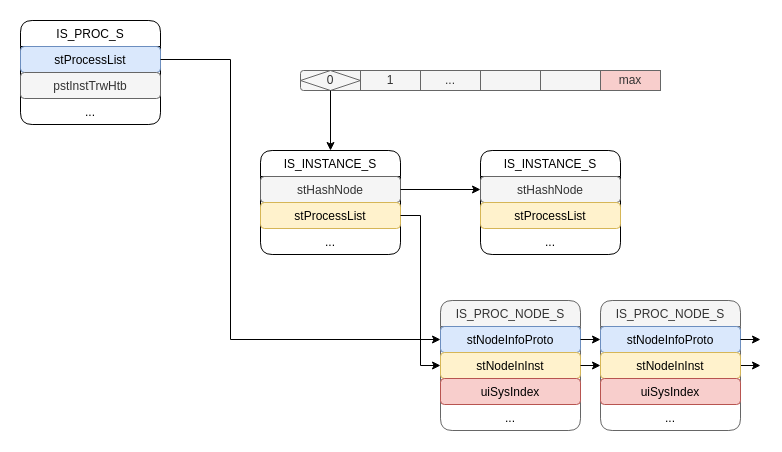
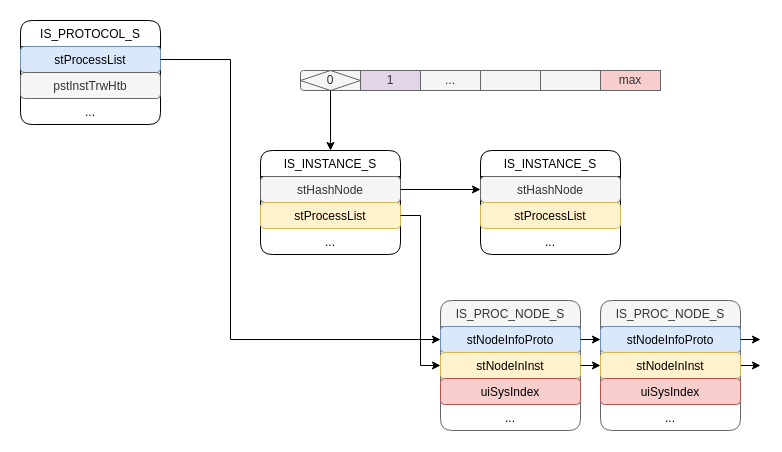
node "IS_PROC_S": label "IS_PROC_S" -> "IS_PROTOCOL_S"
node "1": fillcolor #f5f5f5 -> #e1d5e7
